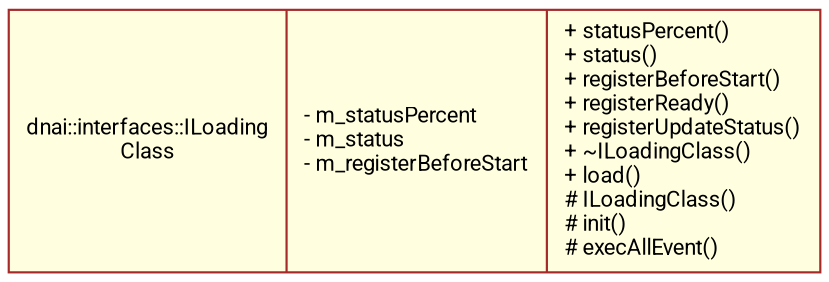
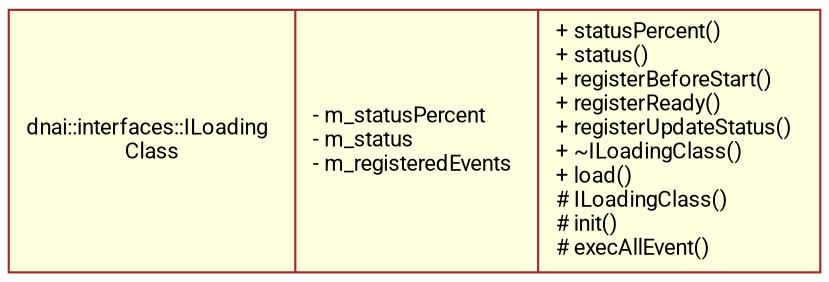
node "dnai::interfaces::ILoading": text "- m_registerBeforeStart" -> "- m_registeredEvents"
